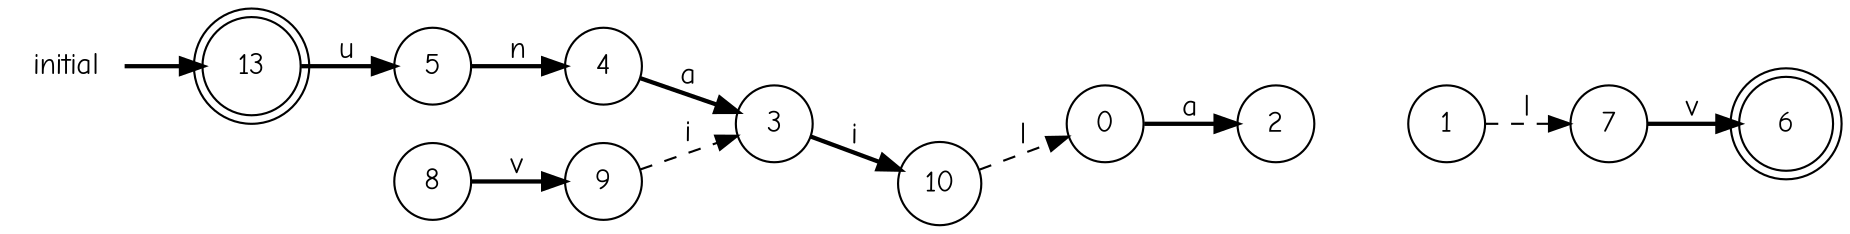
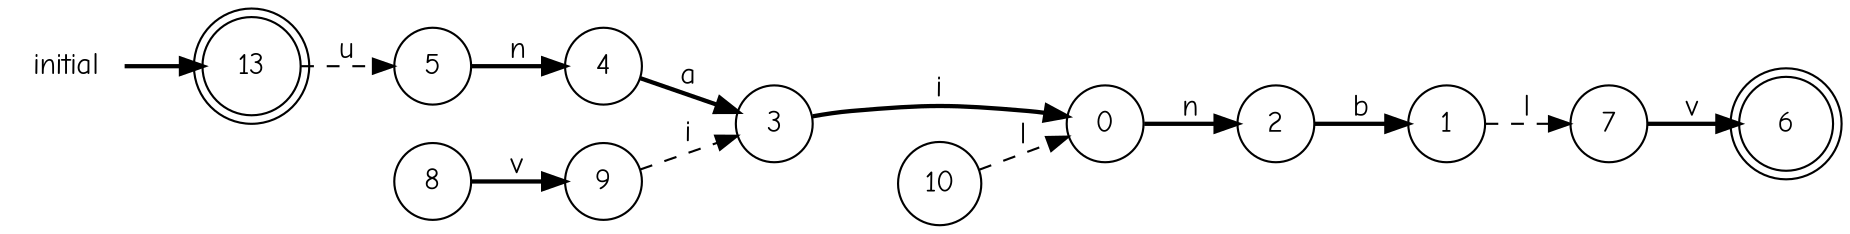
edge "13" -> "5": style bold -> dashed
edge "0" -> "2": label "a" -> "n"
edge "2" -> "1": added, label "b"
edge "3" -> "10": now "3" -> "0"
